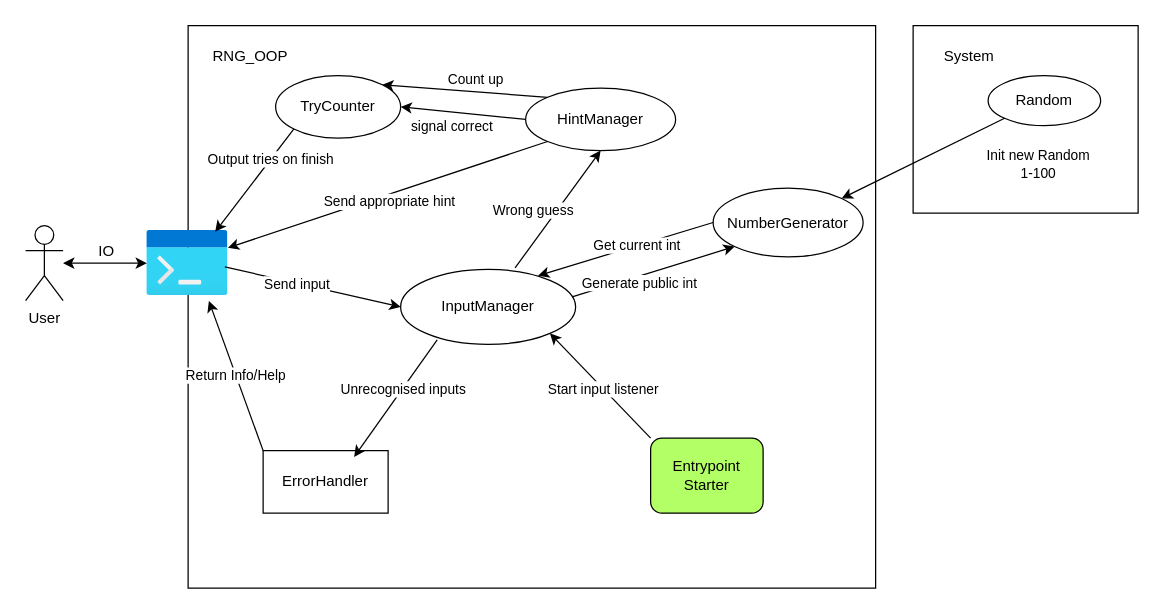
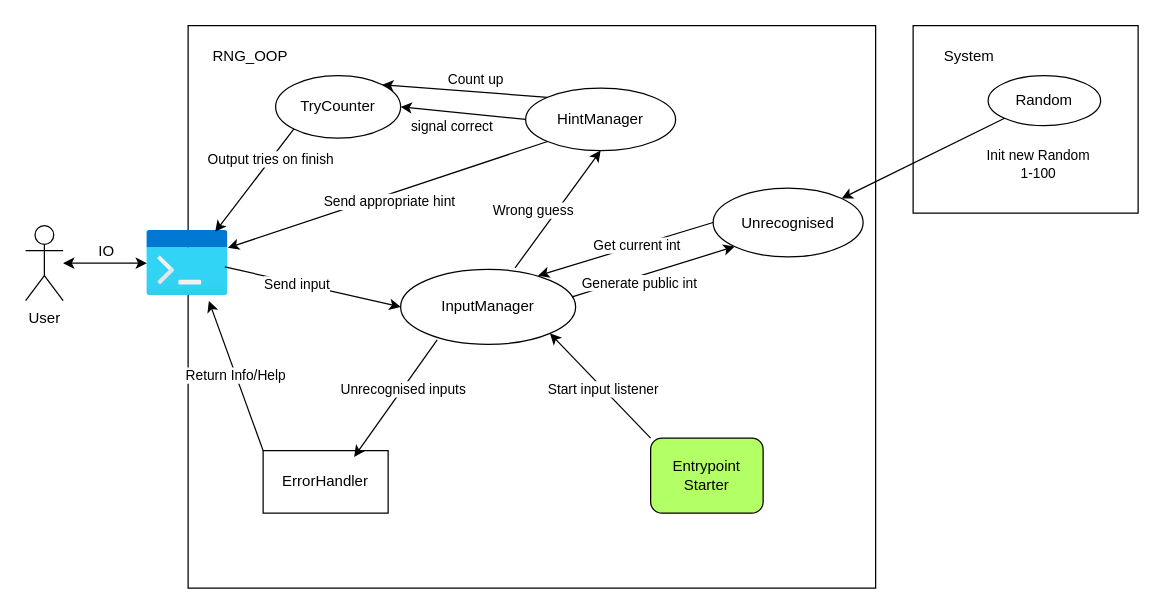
node "NumberGenerator": label "NumberGenerator" -> "Unrecognised"
